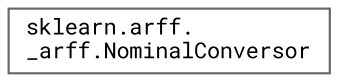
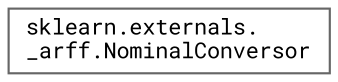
node "sklearn.arff. _arff.NominalConversor": label "sklearn.arff. _arff.NominalConversor" -> "sklearn.externals. _arff.NominalConversor"
